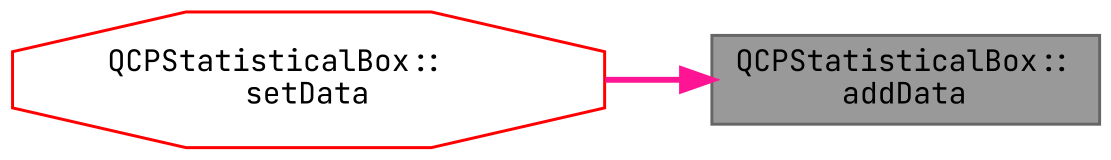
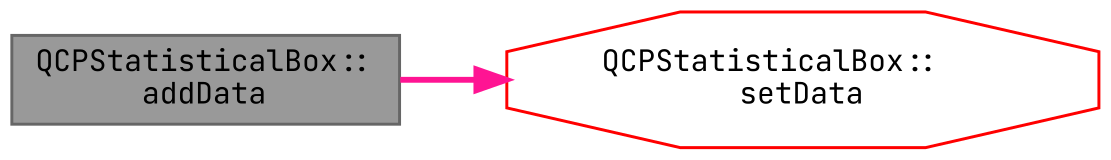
edge "QCPStatisticalBox:: setData" -> "QCPStatisticalBox:: addData": reversed
